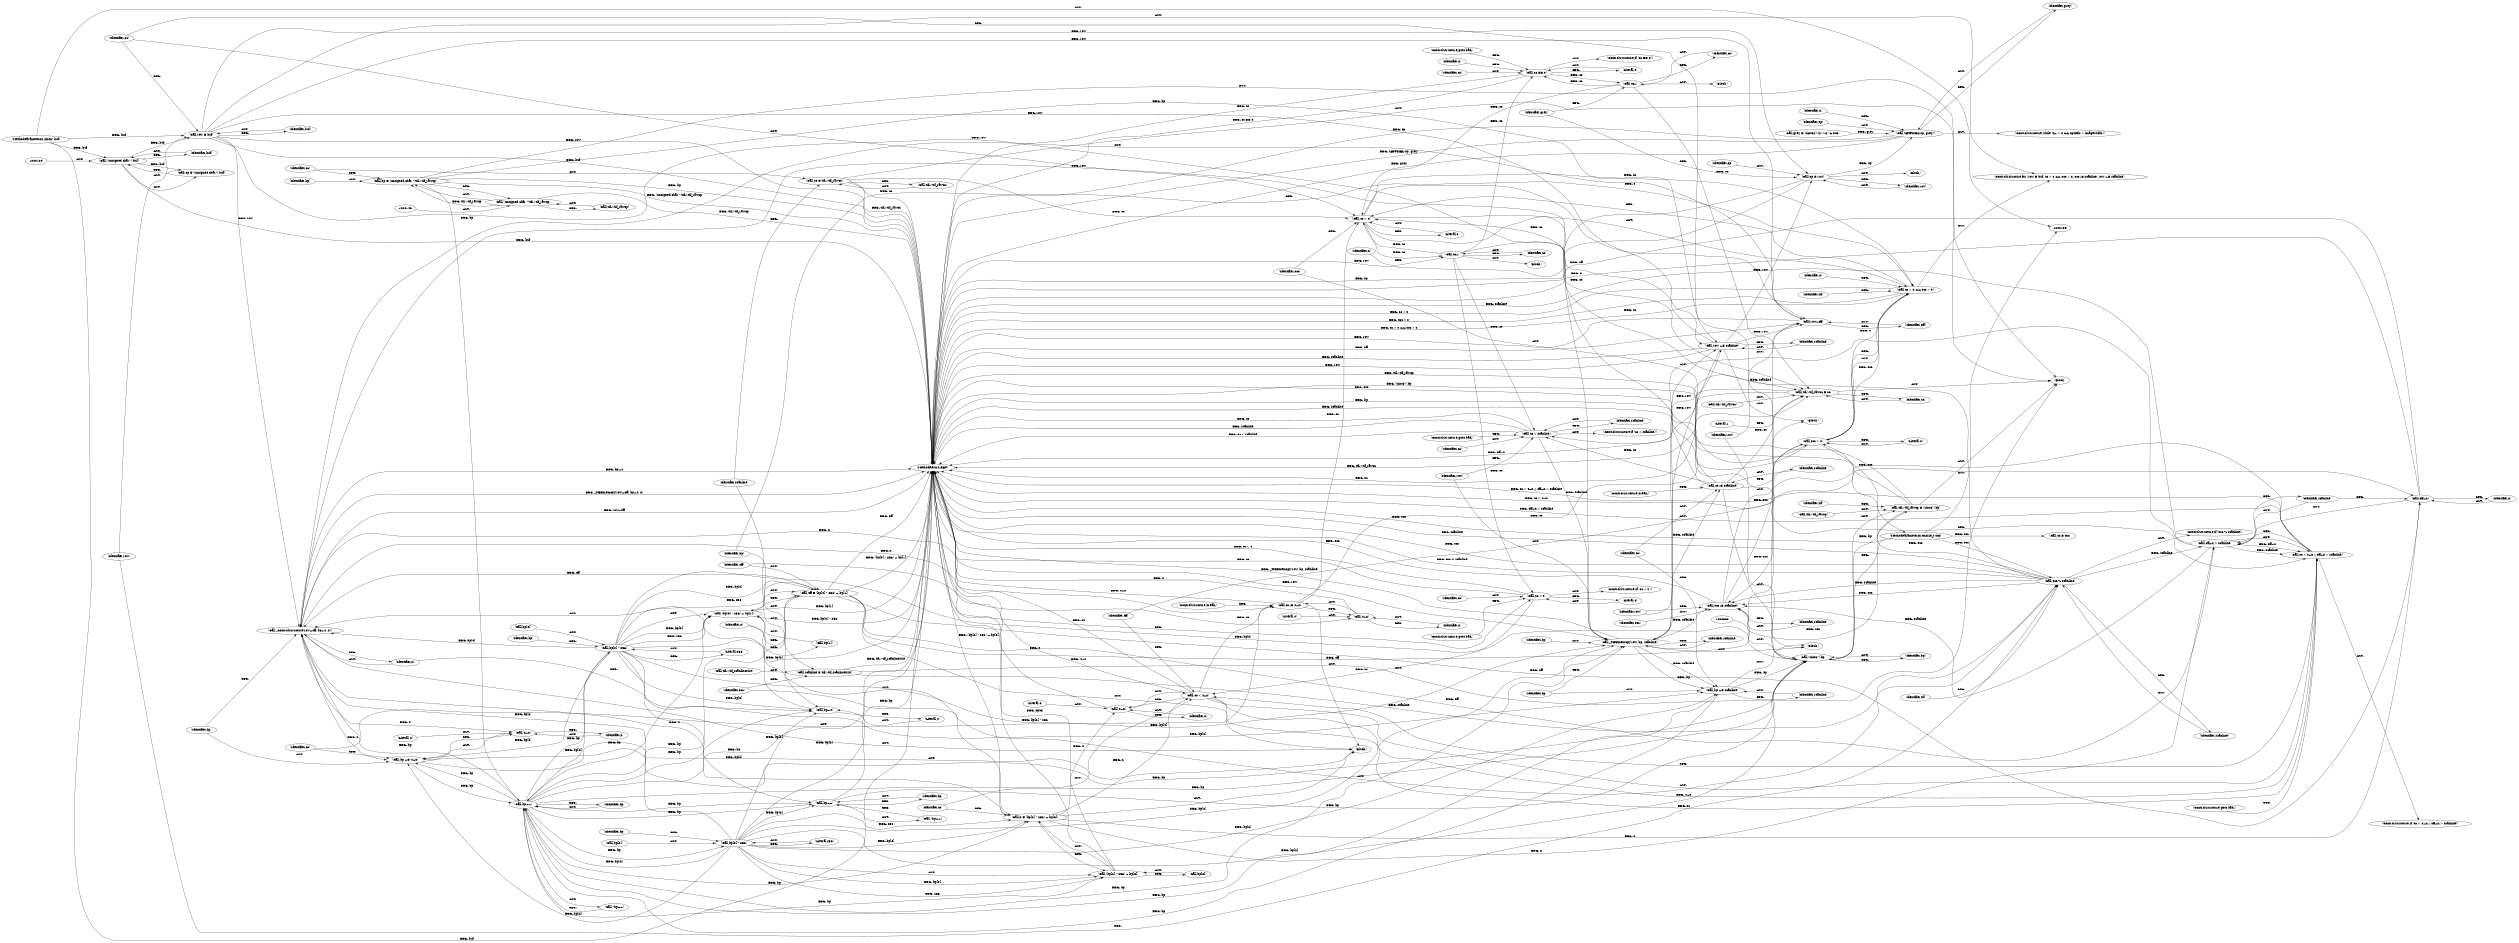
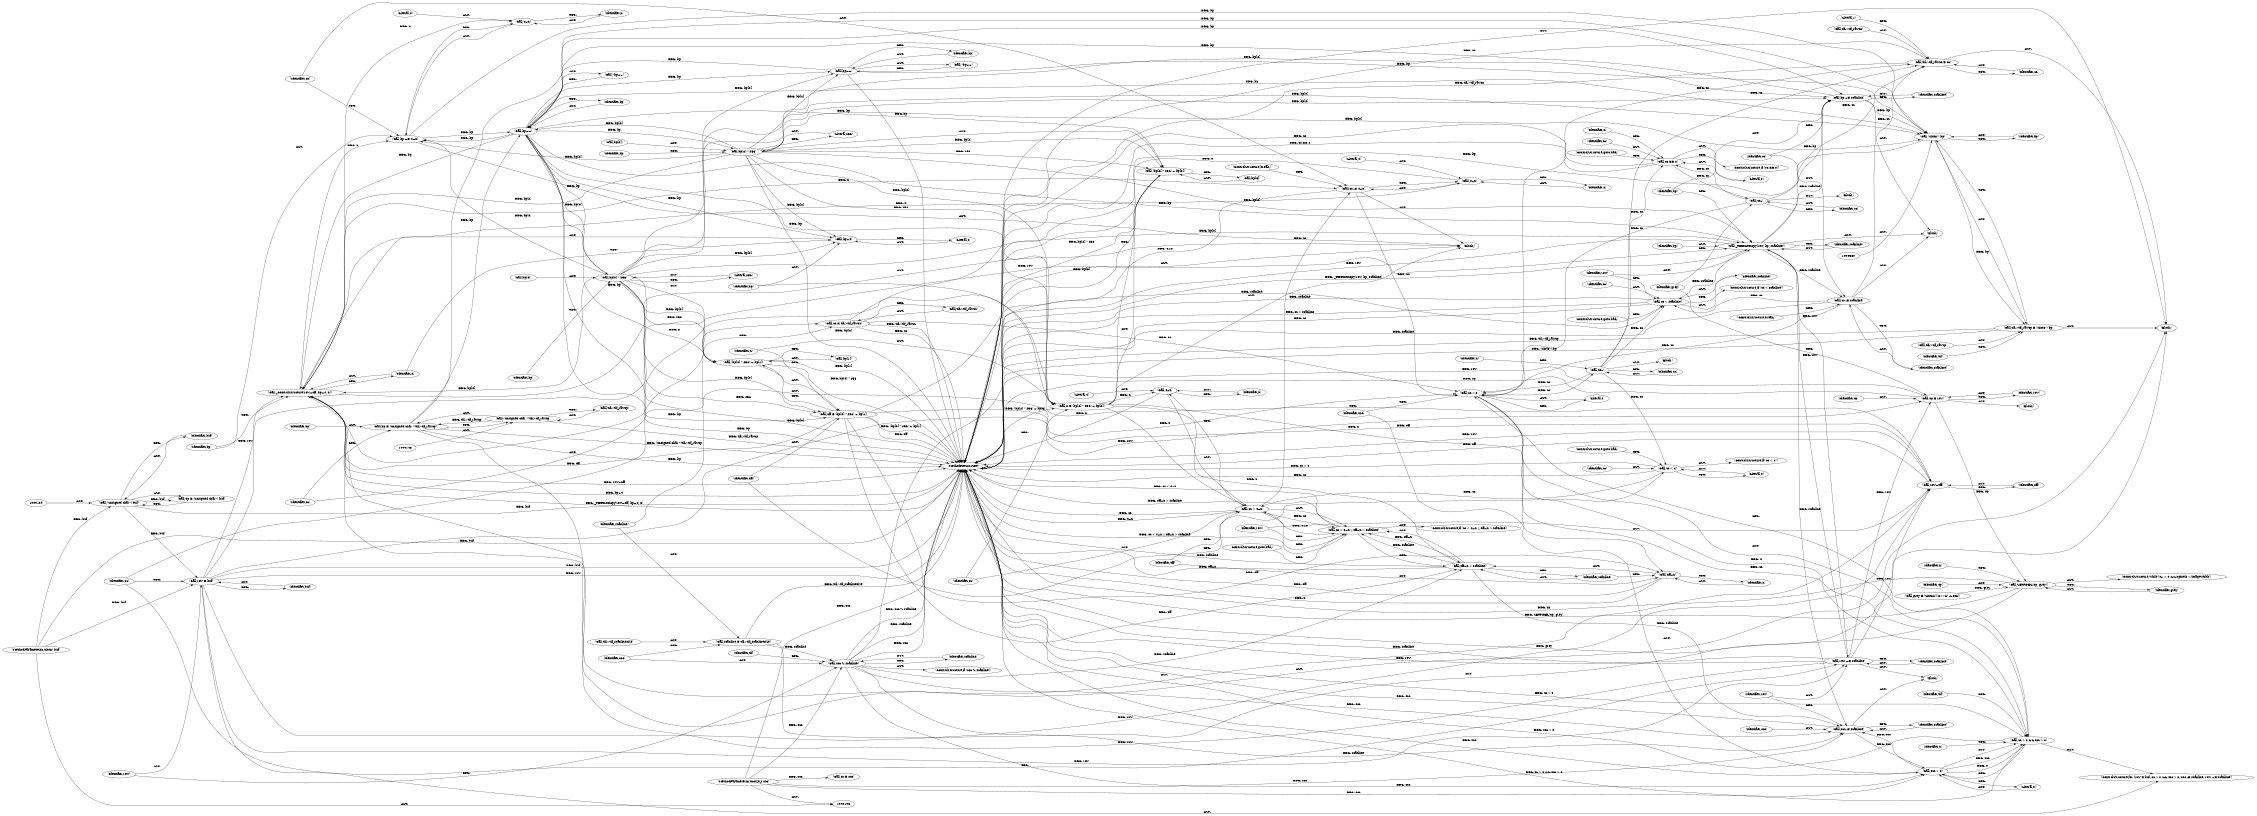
edge "(Call,occ > 0)" -> "(MethodParameterIn,tmsize_t occ)": reversed
edge "(Call,cc -= 4+n)" -> "(Call,tif->tif_rawcc = cc)": removed, label "DDG: cc"
